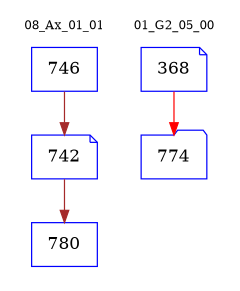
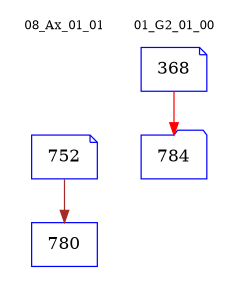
cluster "01_G2_05_00": label "01_G2_05_00" -> "01_G2_01_00"
node "746": removed
node "742": label "742" -> "752"
node "774": label "774" -> "784"
